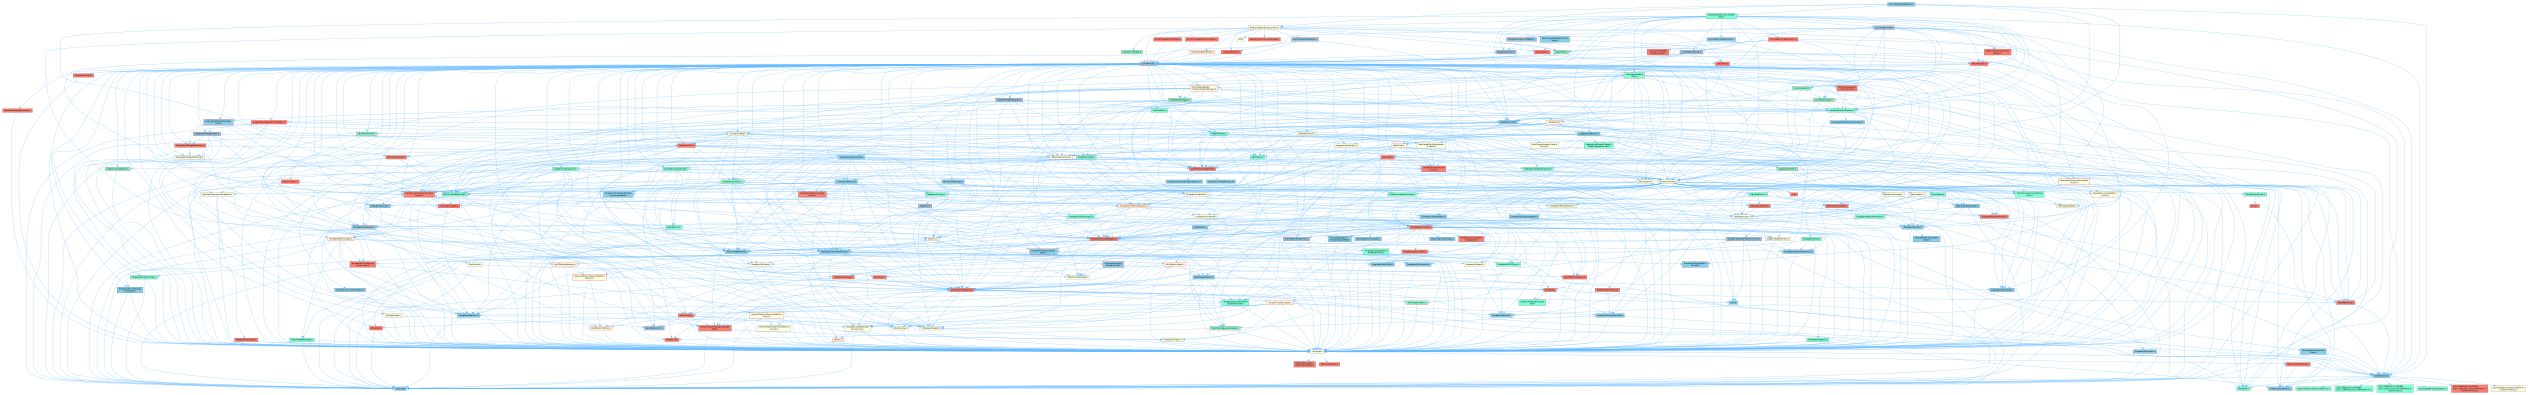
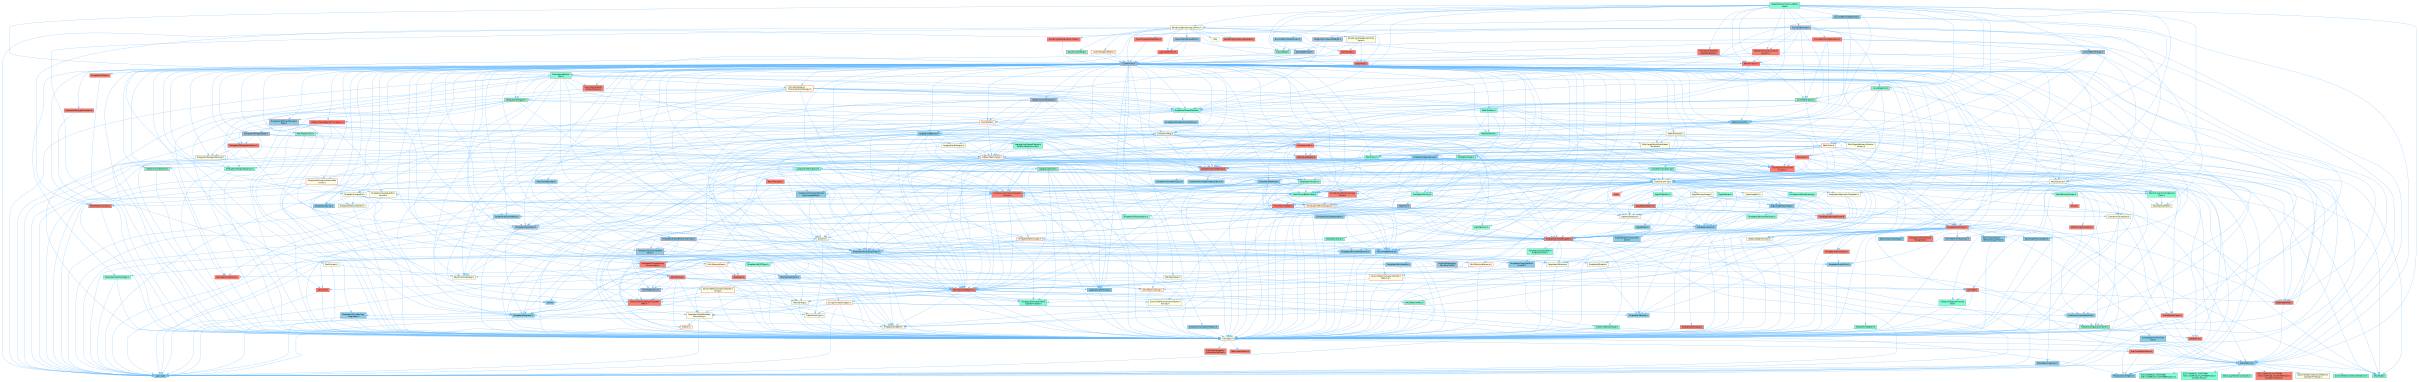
edge "SCurveEditorViewStacked.h" -> "Views/SInteractiveCurveEditor View.h": reversed
node "Rendering/DrawElementCore Types.h": fillcolor skyblue -> lightyellow
node "Templates/Less.h": label "Templates/Less.h" -> "OptionalFwd/Less.h"
edge "Templates/IsArrayOrRefOf TypeByPredicate.h" -> "Misc/CString.h": reversed
edge "Misc/OutputDevice.h" -> "CoreTypes.h": now "UObject/UObjectHierarchy Fwd.h" -> "CoreTypes.h"
